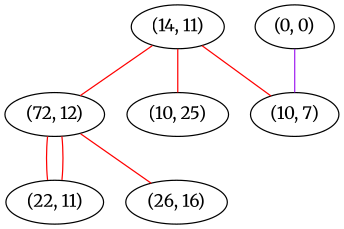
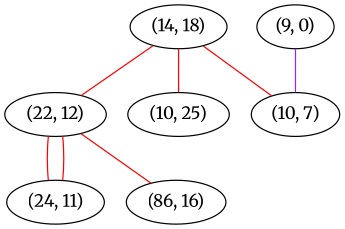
node "(14, 11)": label "(14, 11)" -> "(14, 18)"
node "(0, 0)": label "(0, 0)" -> "(9, 0)"
node "(72, 12)": label "(72, 12)" -> "(22, 12)"
node "(22, 11)": label "(22, 11)" -> "(24, 11)"
node "(26, 16)": label "(26, 16)" -> "(86, 16)"
